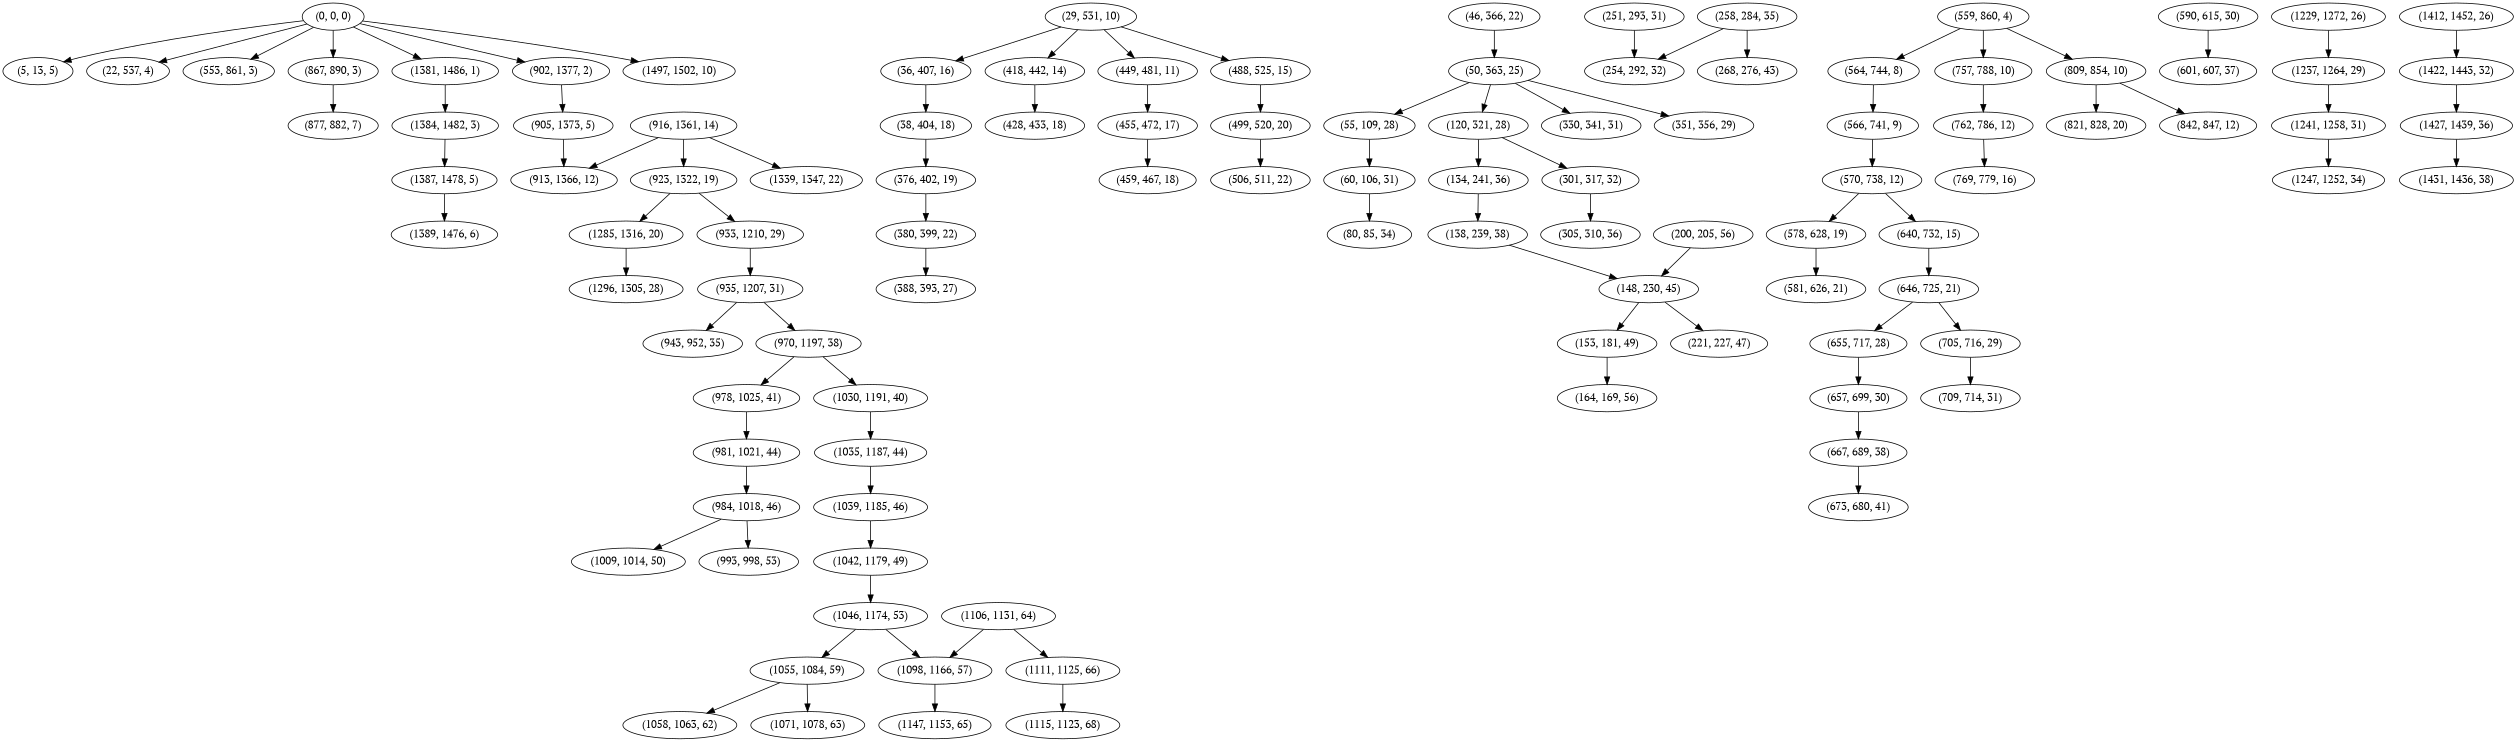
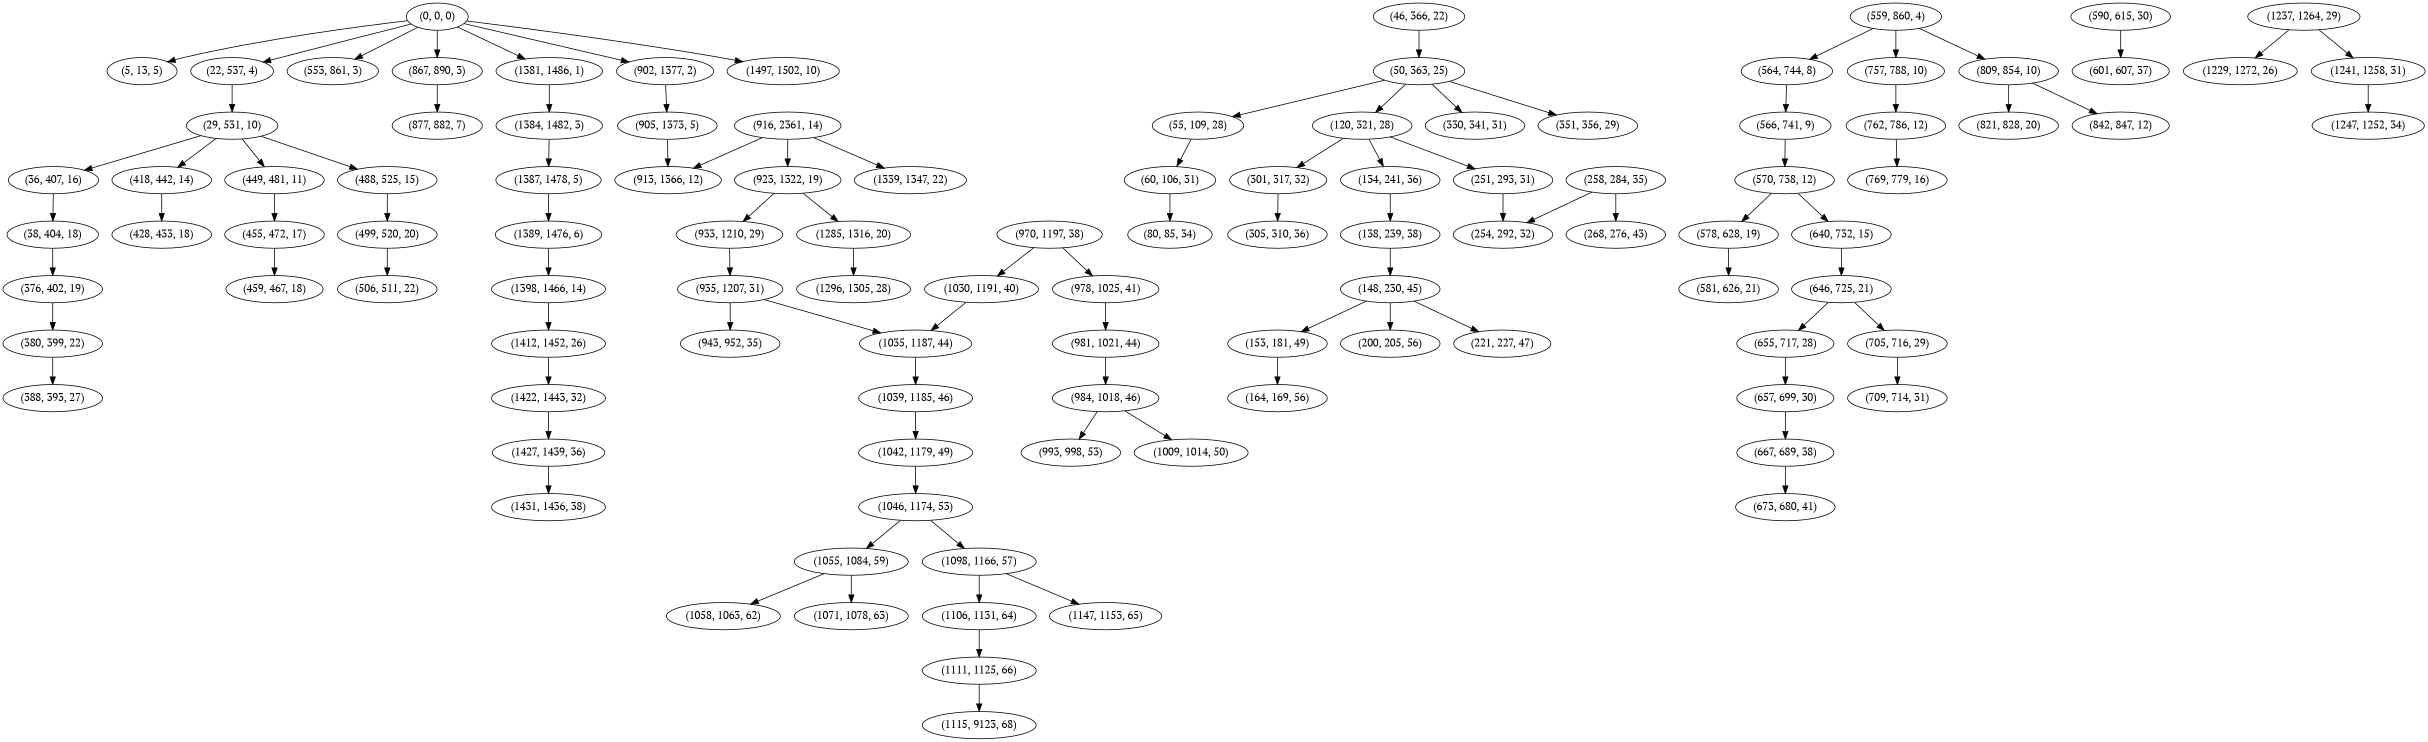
edge "(1229, 1272, 26)" -> "(1237, 1264, 29)": reversed
edge "(22, 537, 4)" -> "(29, 531, 10)": added
node "(916, 1361, 14)": label "(916, 1361, 14)" -> "(916, 2361, 14)"
edge "(120, 321, 28)" -> "(251, 293, 31)": added
edge "(200, 205, 56)" -> "(148, 230, 45)": reversed
node "(1398, 1466, 14)": added
edge "(935, 1207, 31)" -> "(970, 1197, 38)": now "(935, 1207, 31)" -> "(1035, 1187, 44)"
edge "(1106, 1131, 64)" -> "(1098, 1166, 57)": reversed
node "(1115, 1123, 68)": label "(1115, 1123, 68)" -> "(1115, 9123, 68)"
